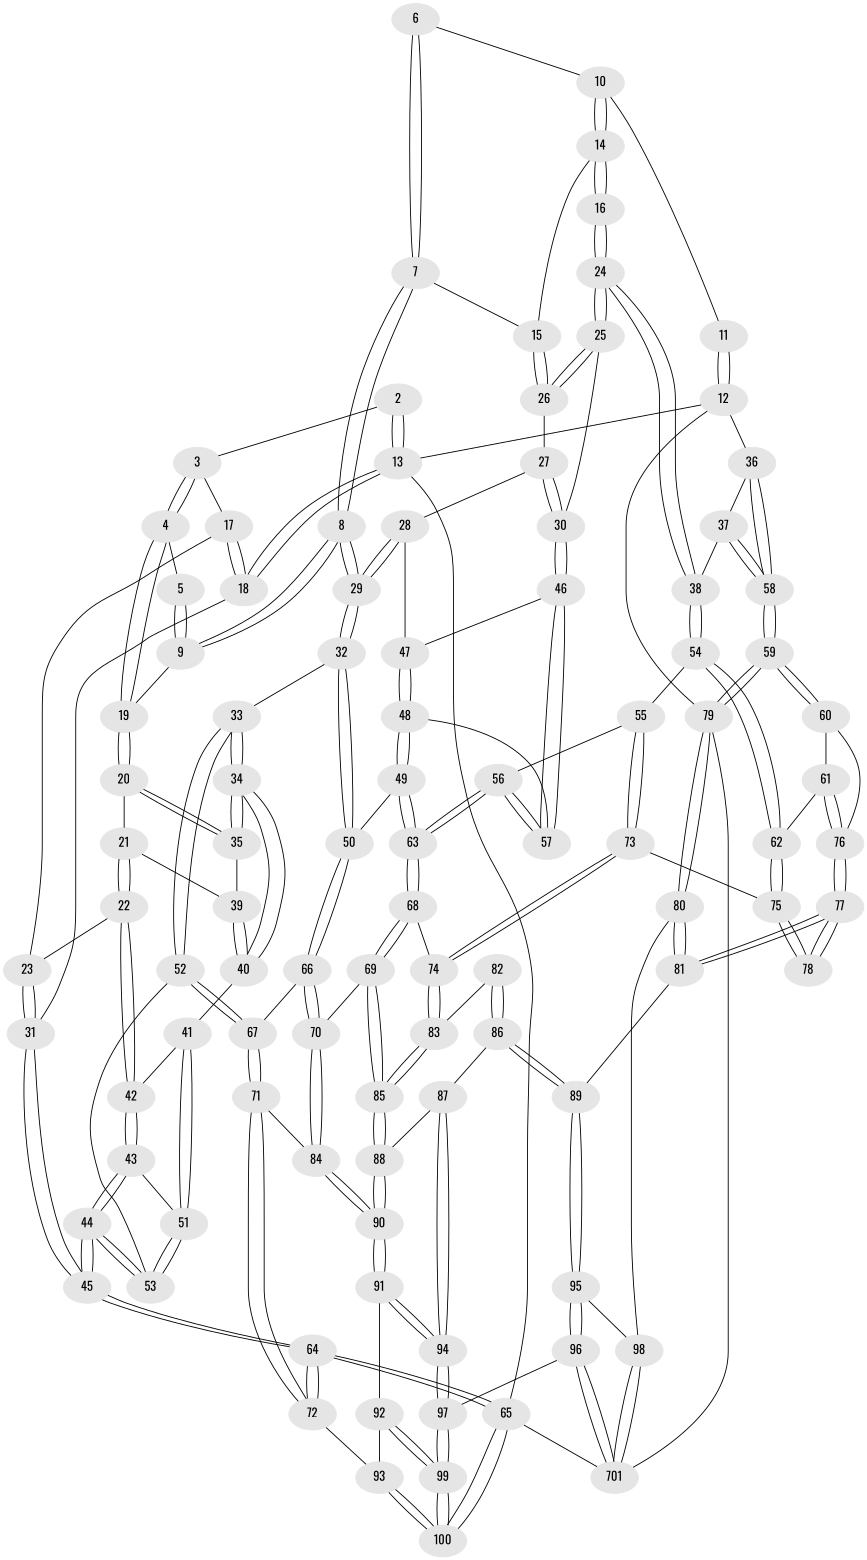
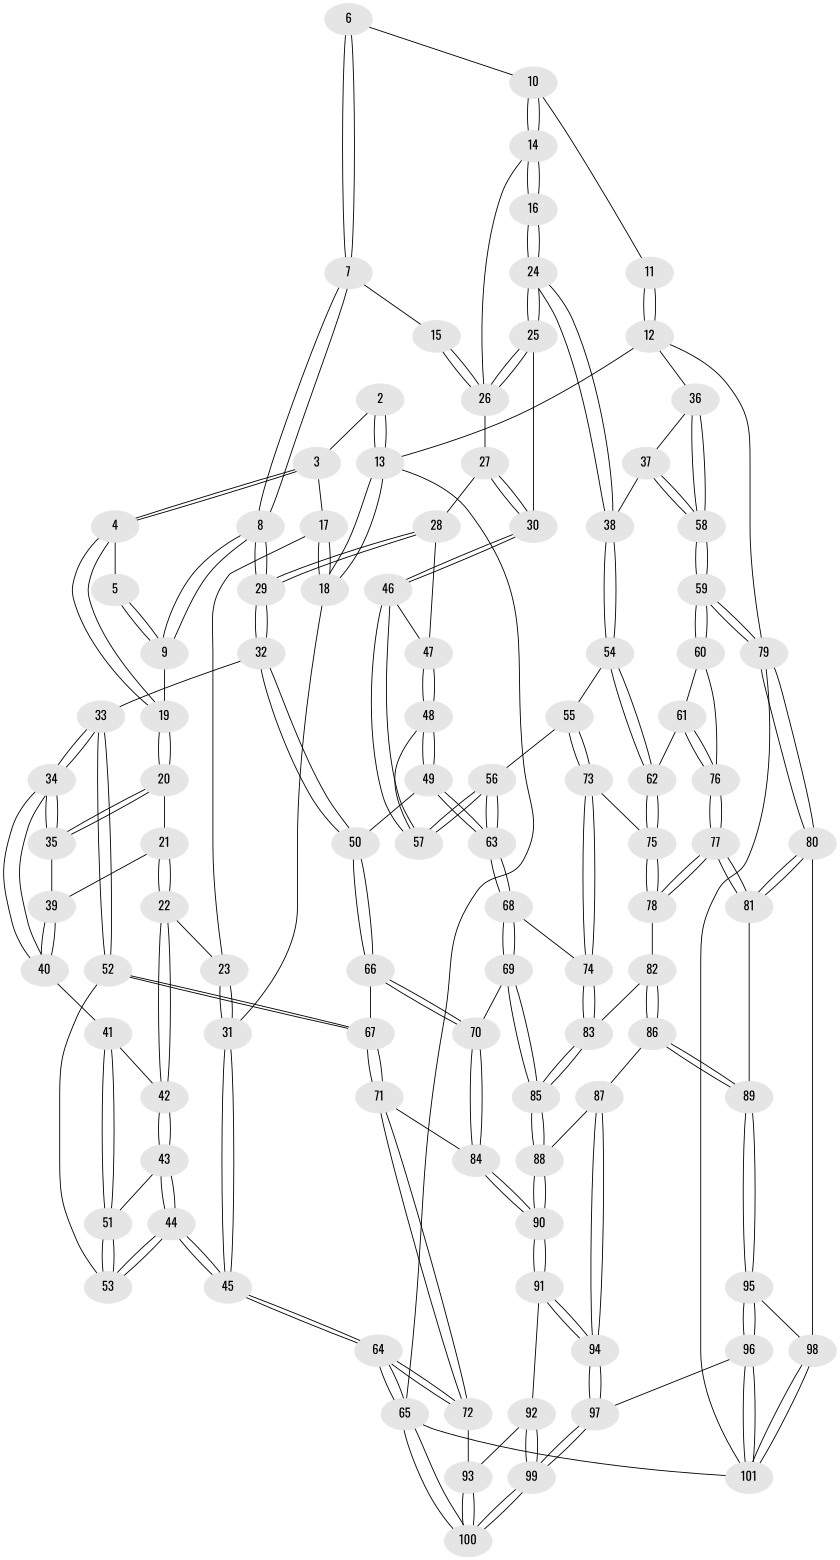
edge "14" -- "15": now "14" -- "26"
edge "78" -- "82": added
node "701": label "701" -> "101"
